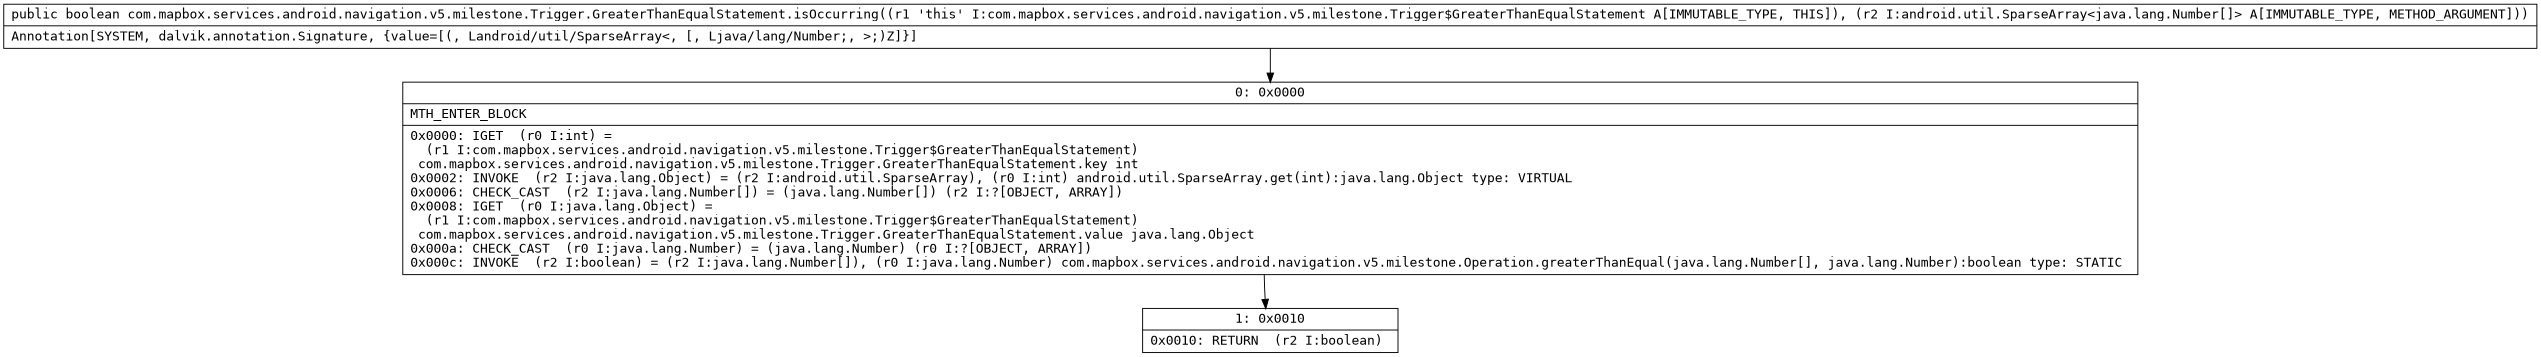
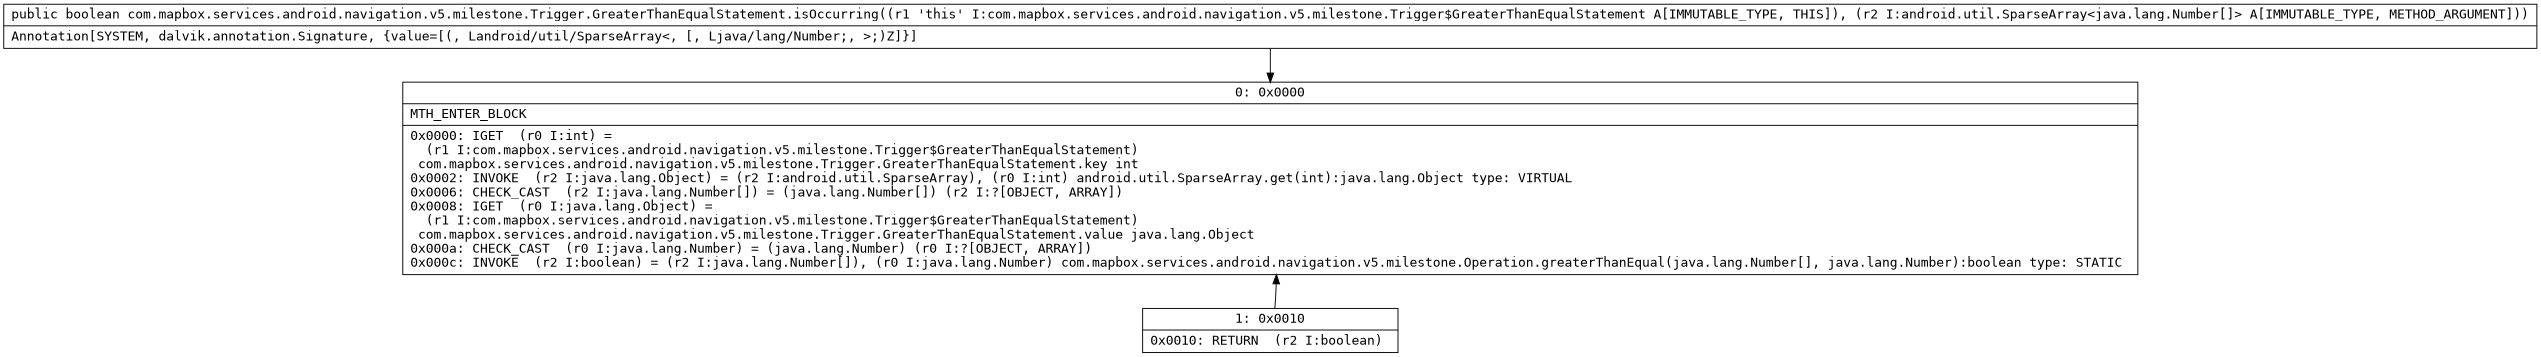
edge "0: 0x0000" -> "1: 0x0010": reversed
